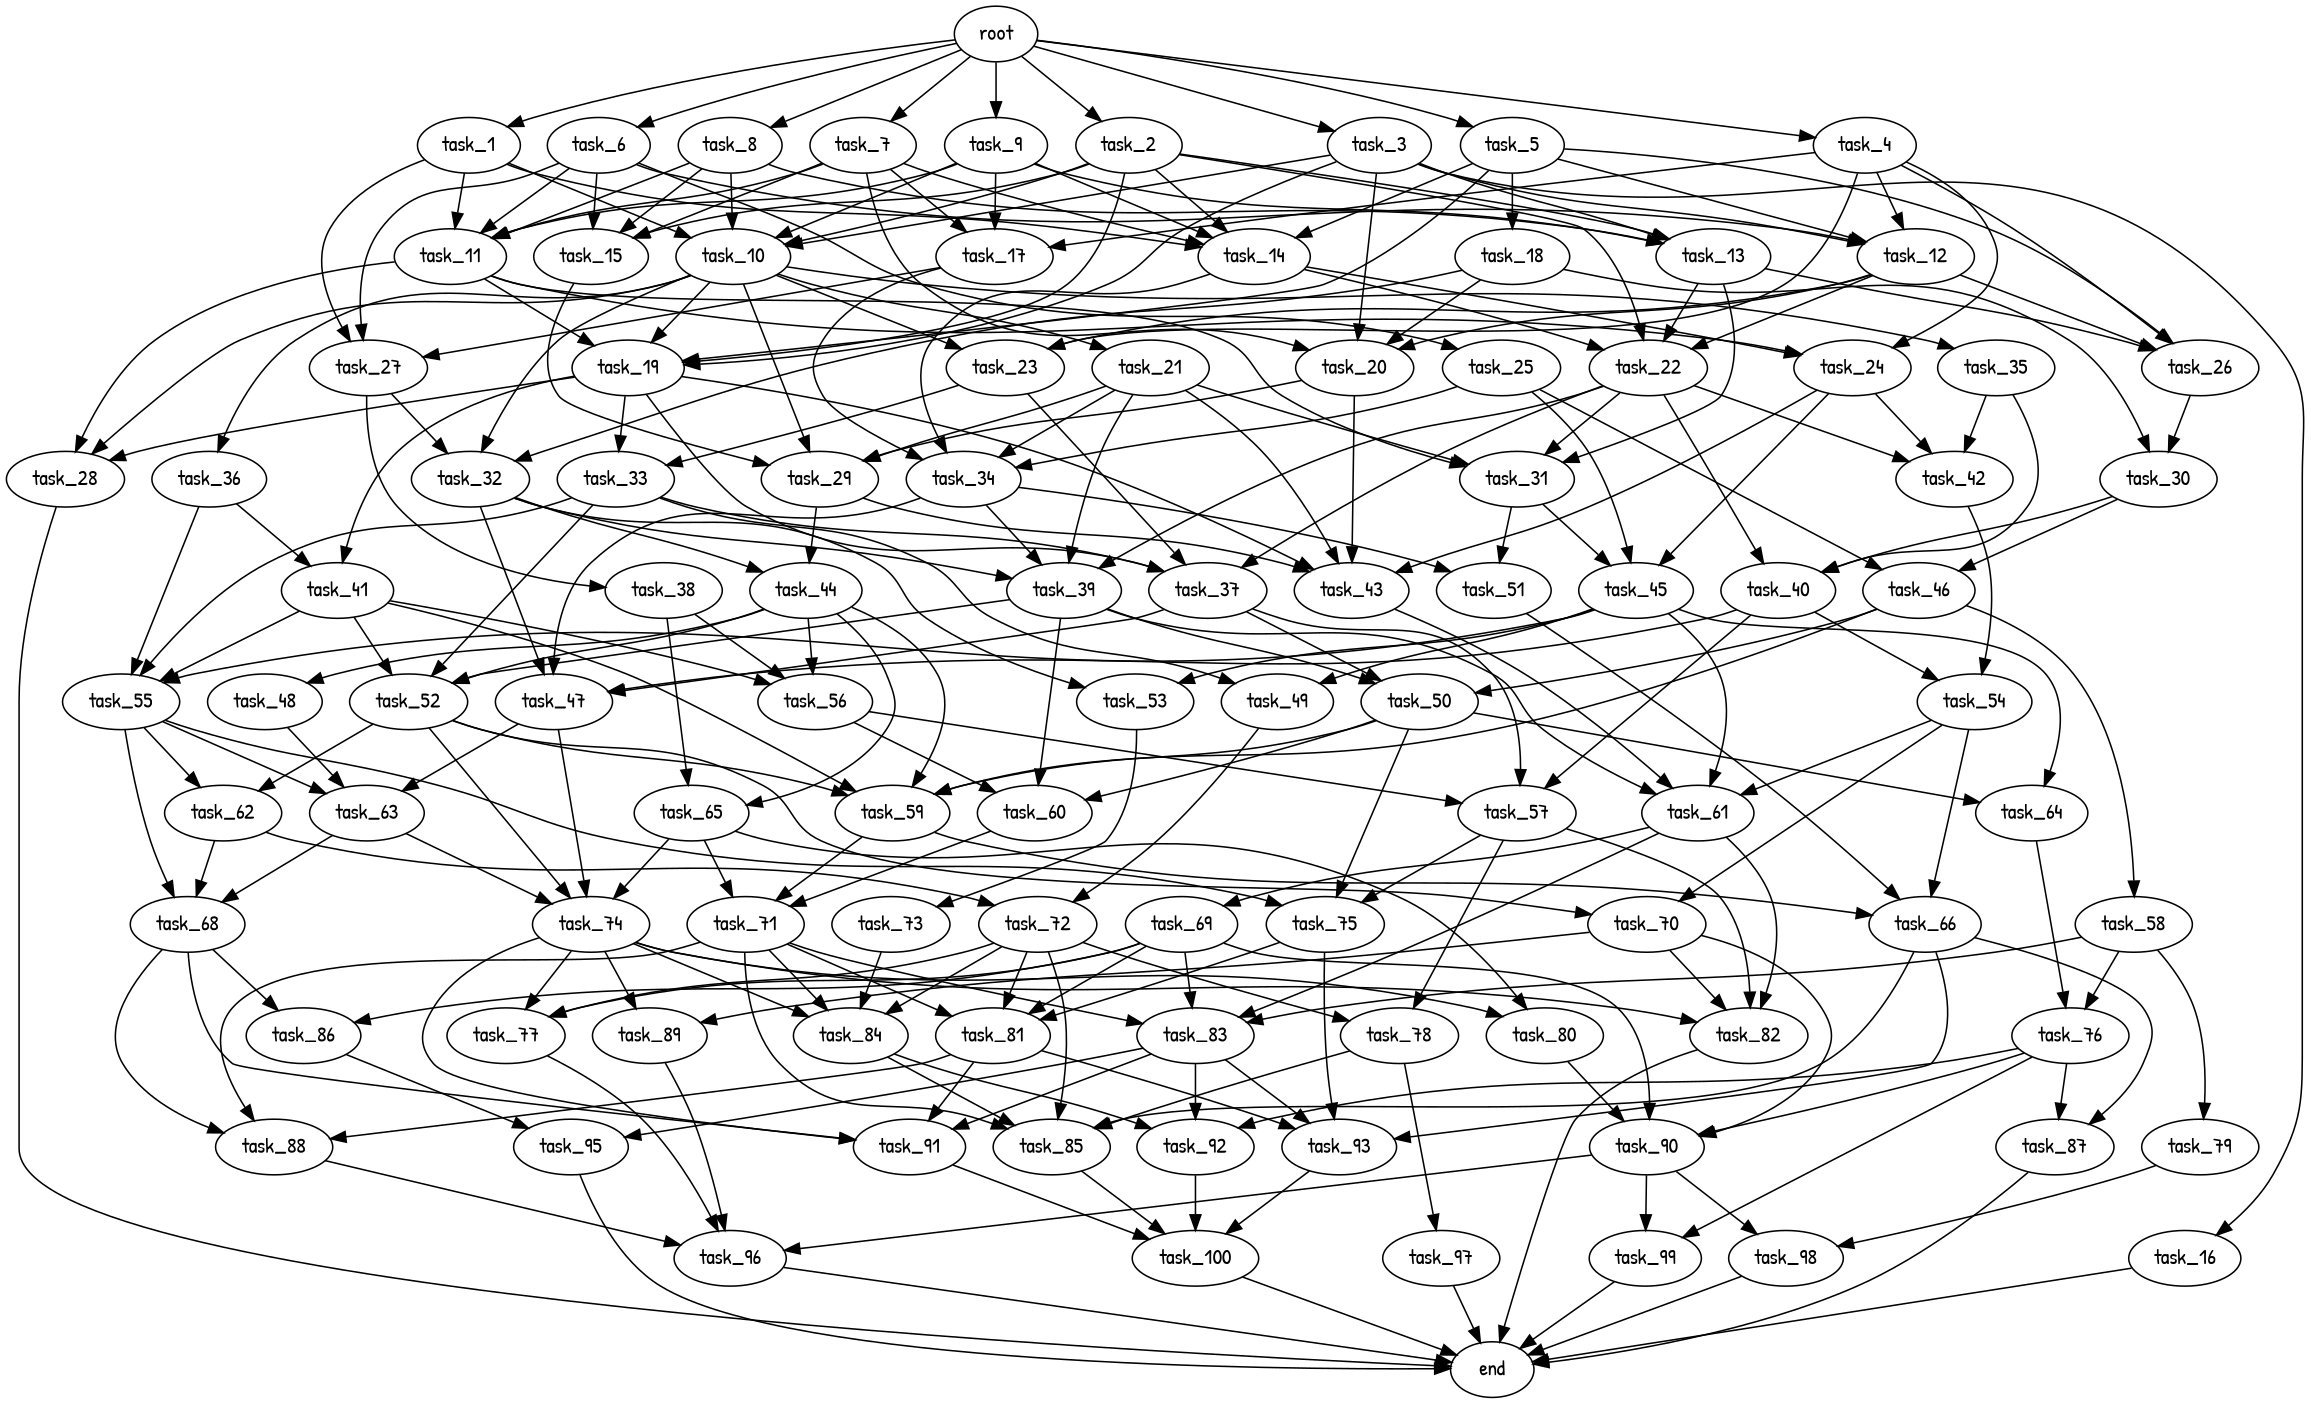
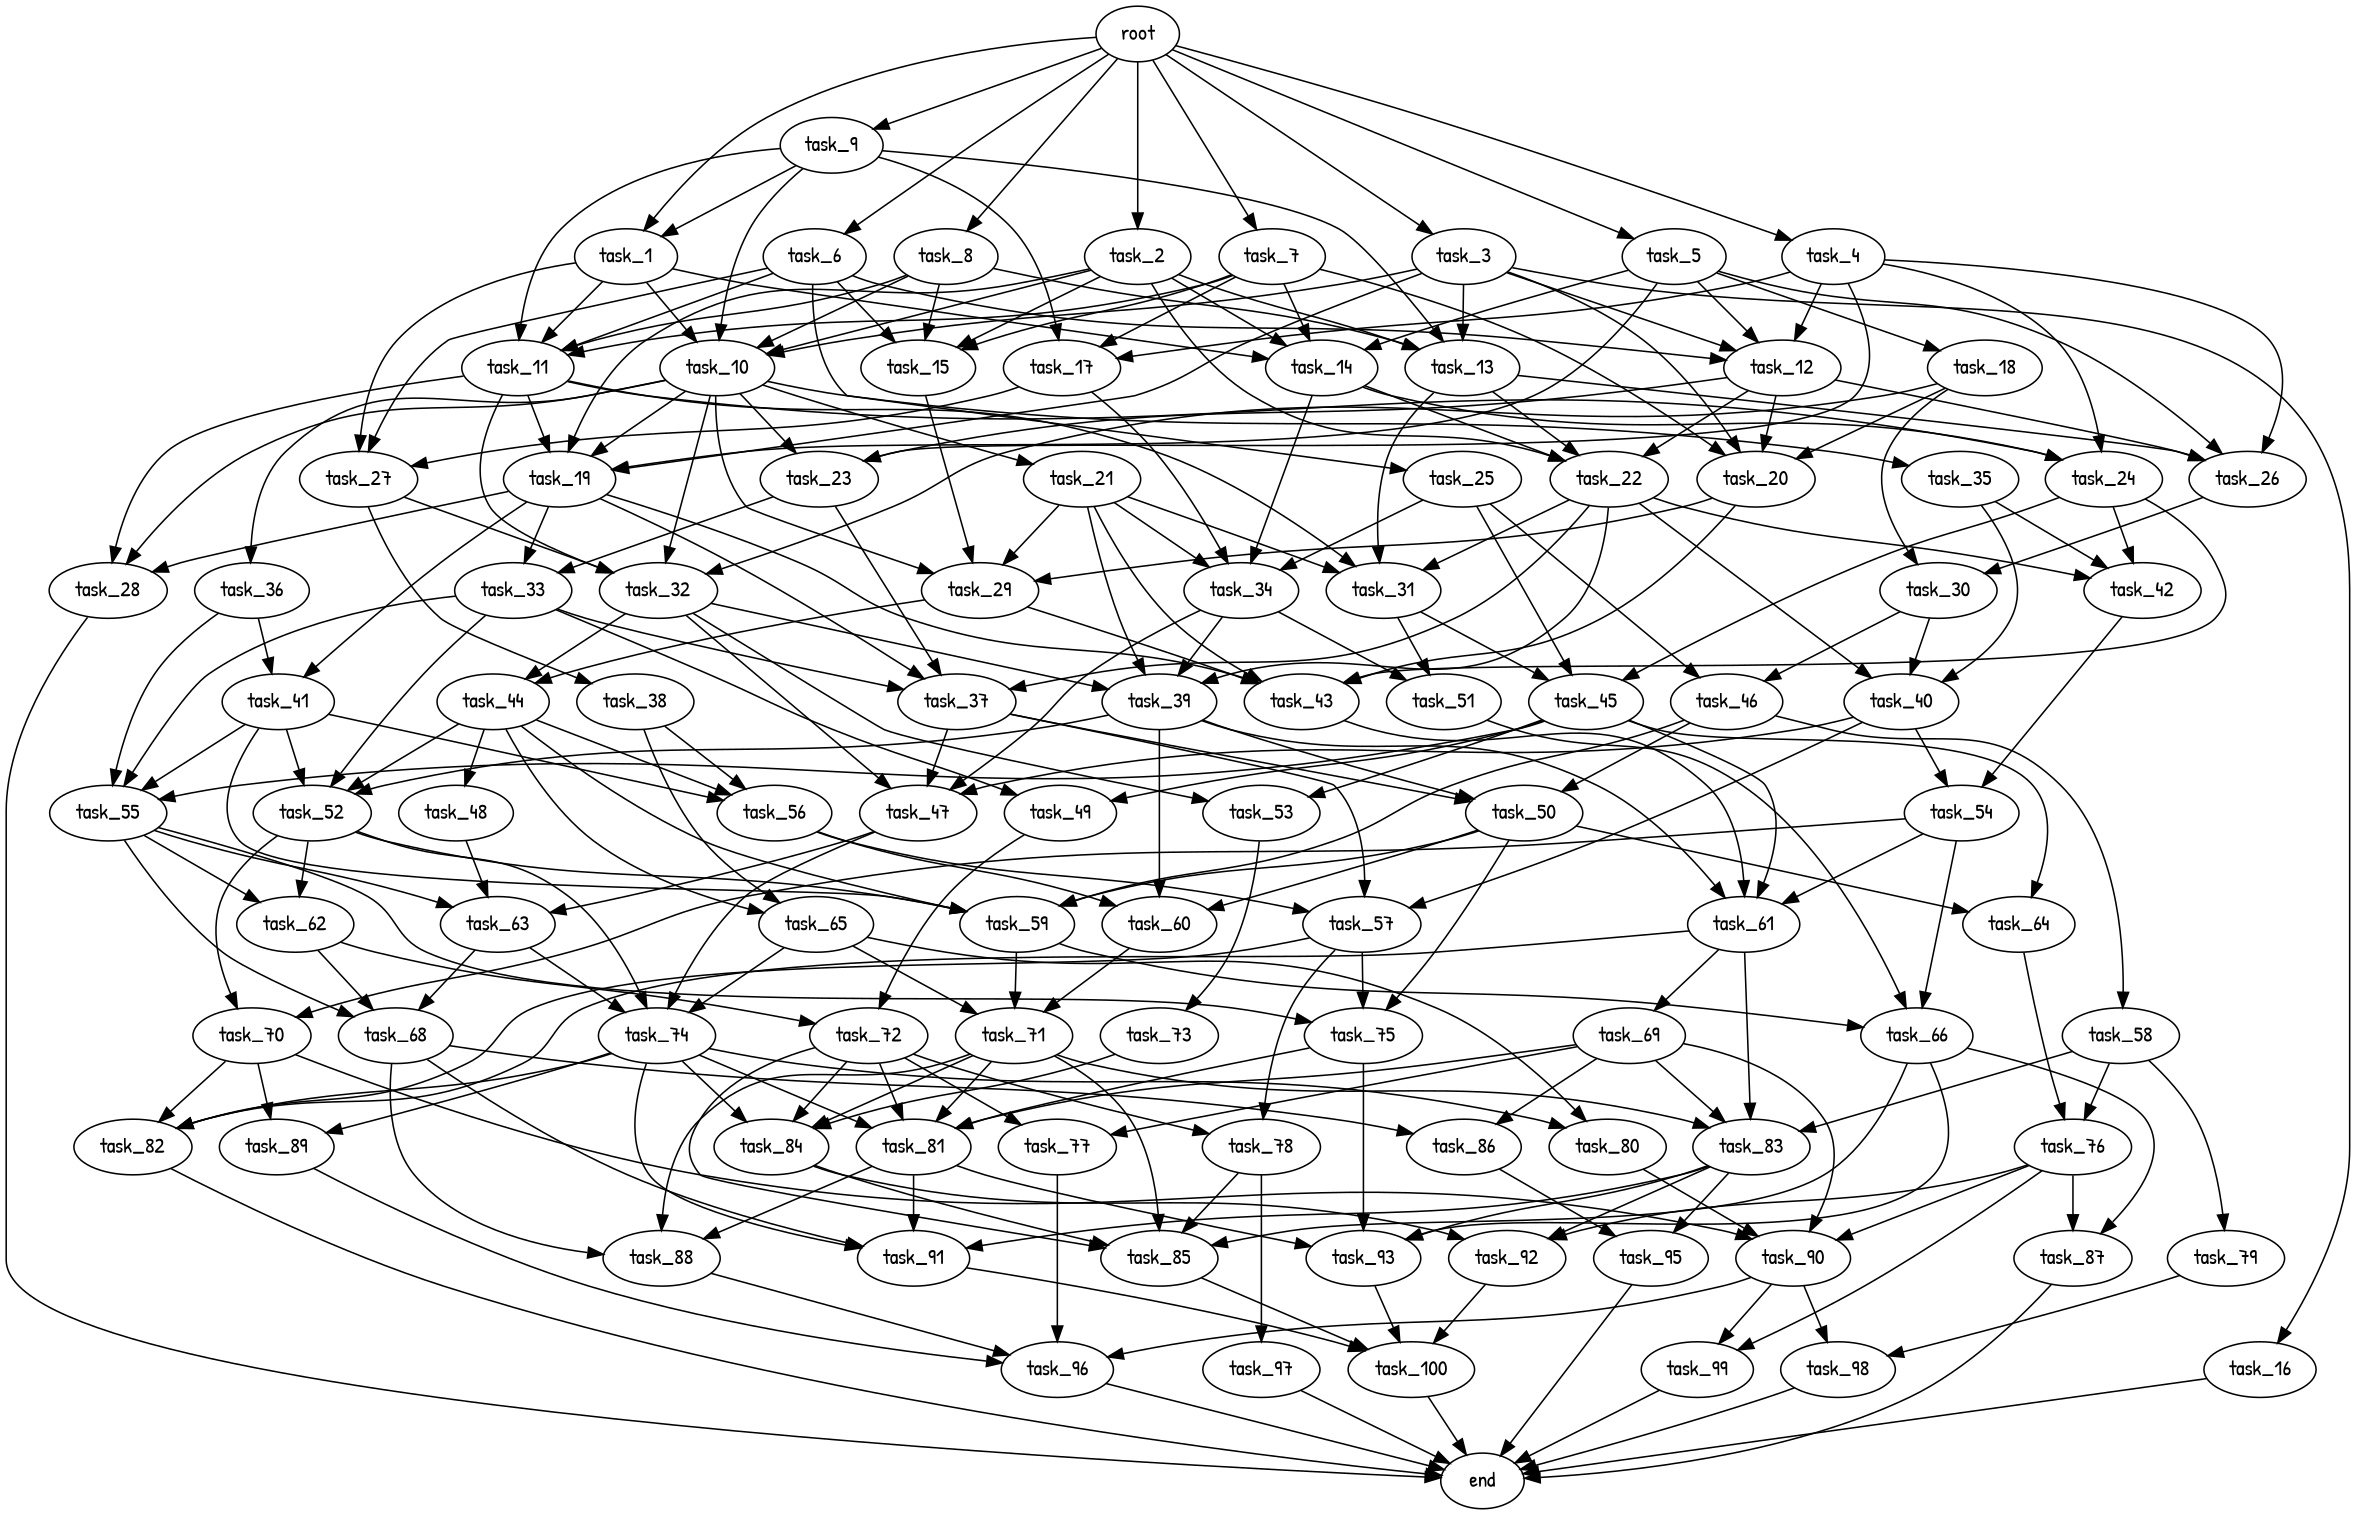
edge "task_9" -> "task_14": now "task_9" -> "task_1"
edge "task_11" -> "task_32": added
edge "task_74" -> "task_77": now "task_74" -> "task_81"
